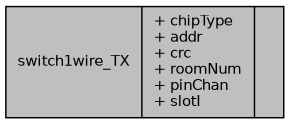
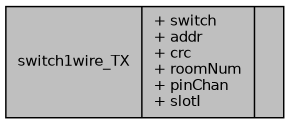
node "switch1wire_TX": text "+ chipType" -> "+ switch"
